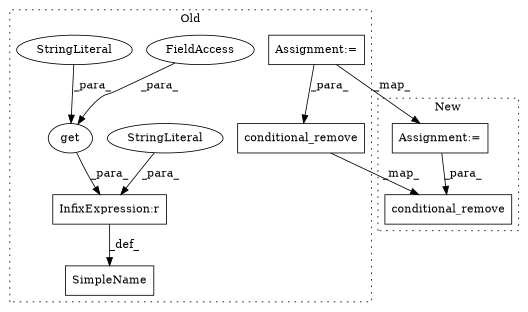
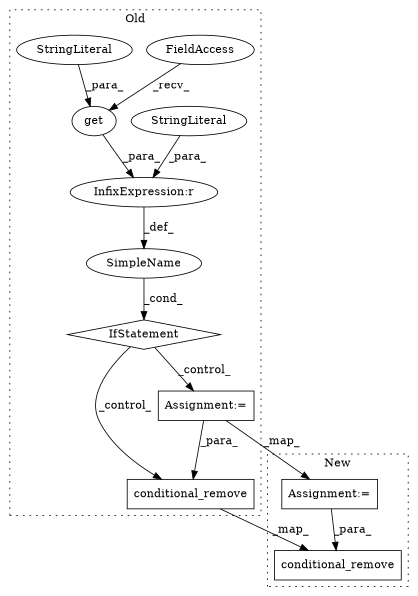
edge "FieldAccess" -> "get": label "_para_" -> "_recv_"
node "InfixExpression:r": shape box -> ellipse
node "SimpleName": shape box -> ellipse
node "IfStatement": added
